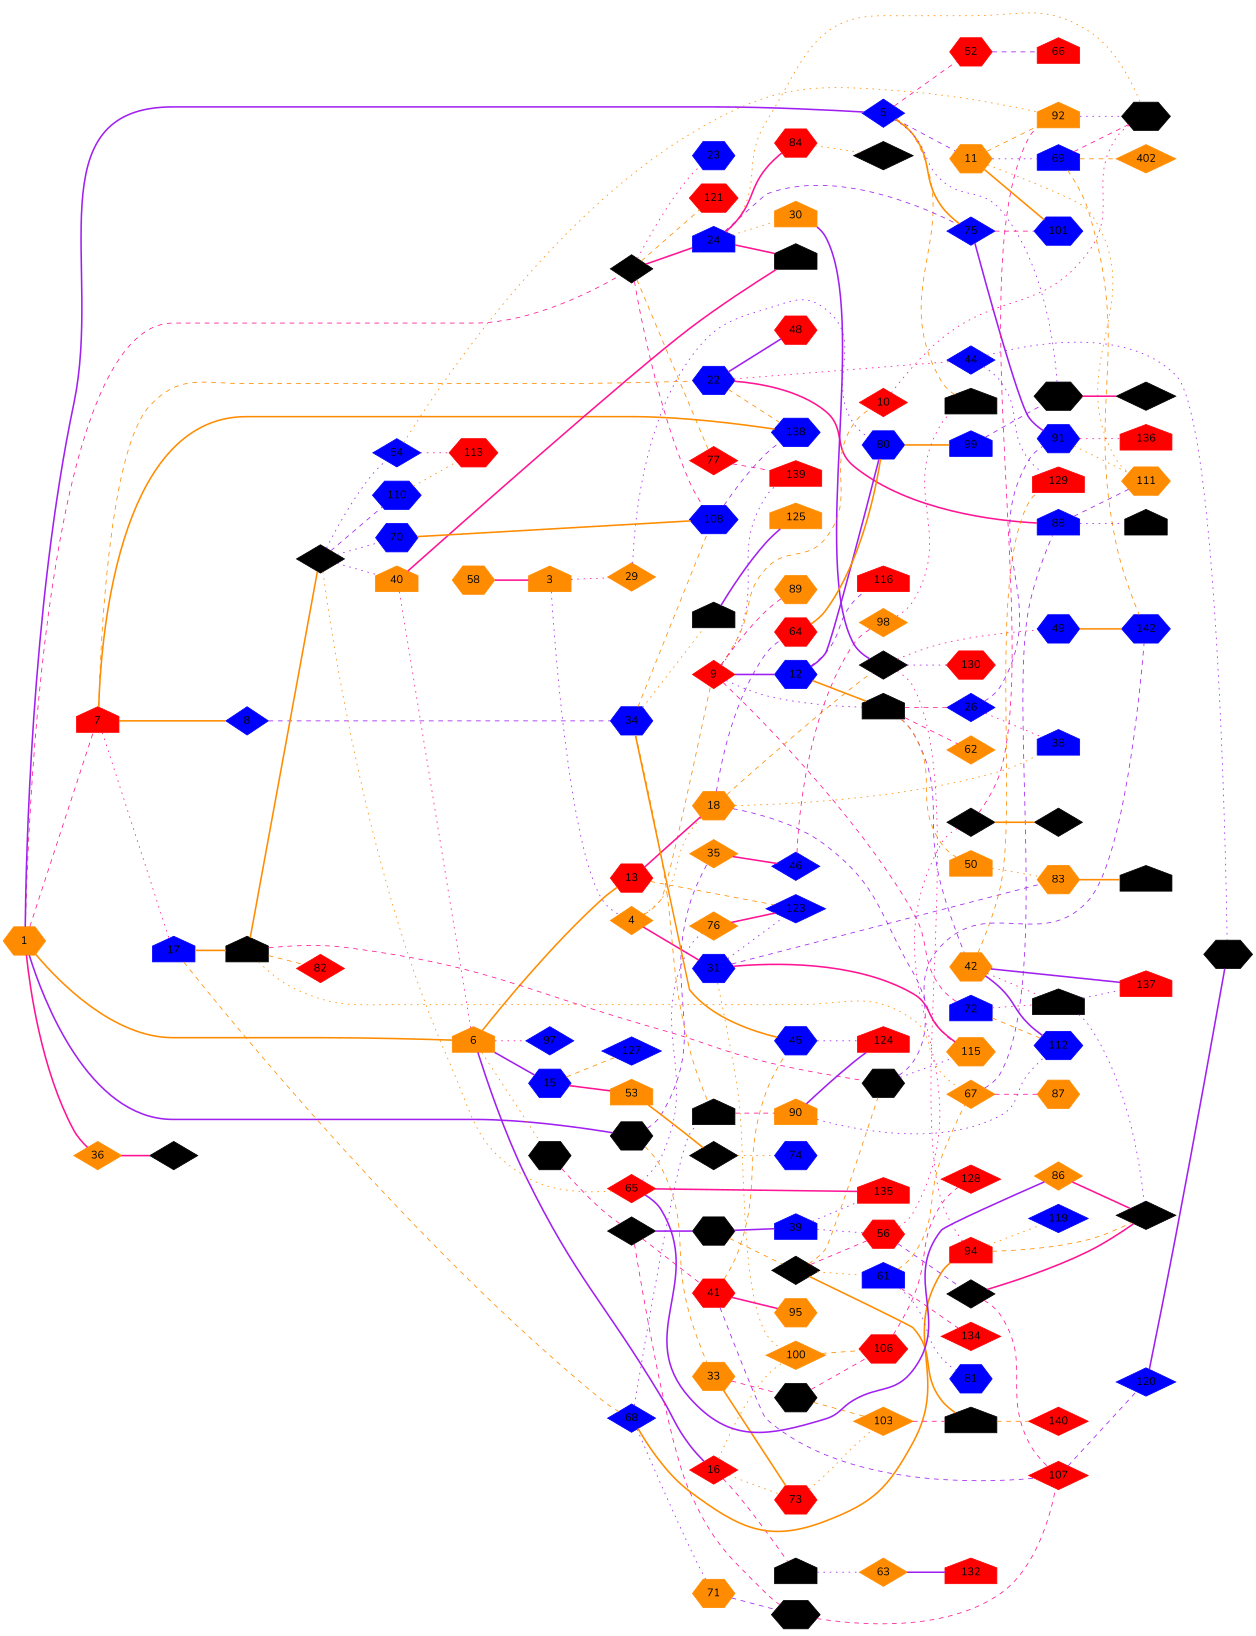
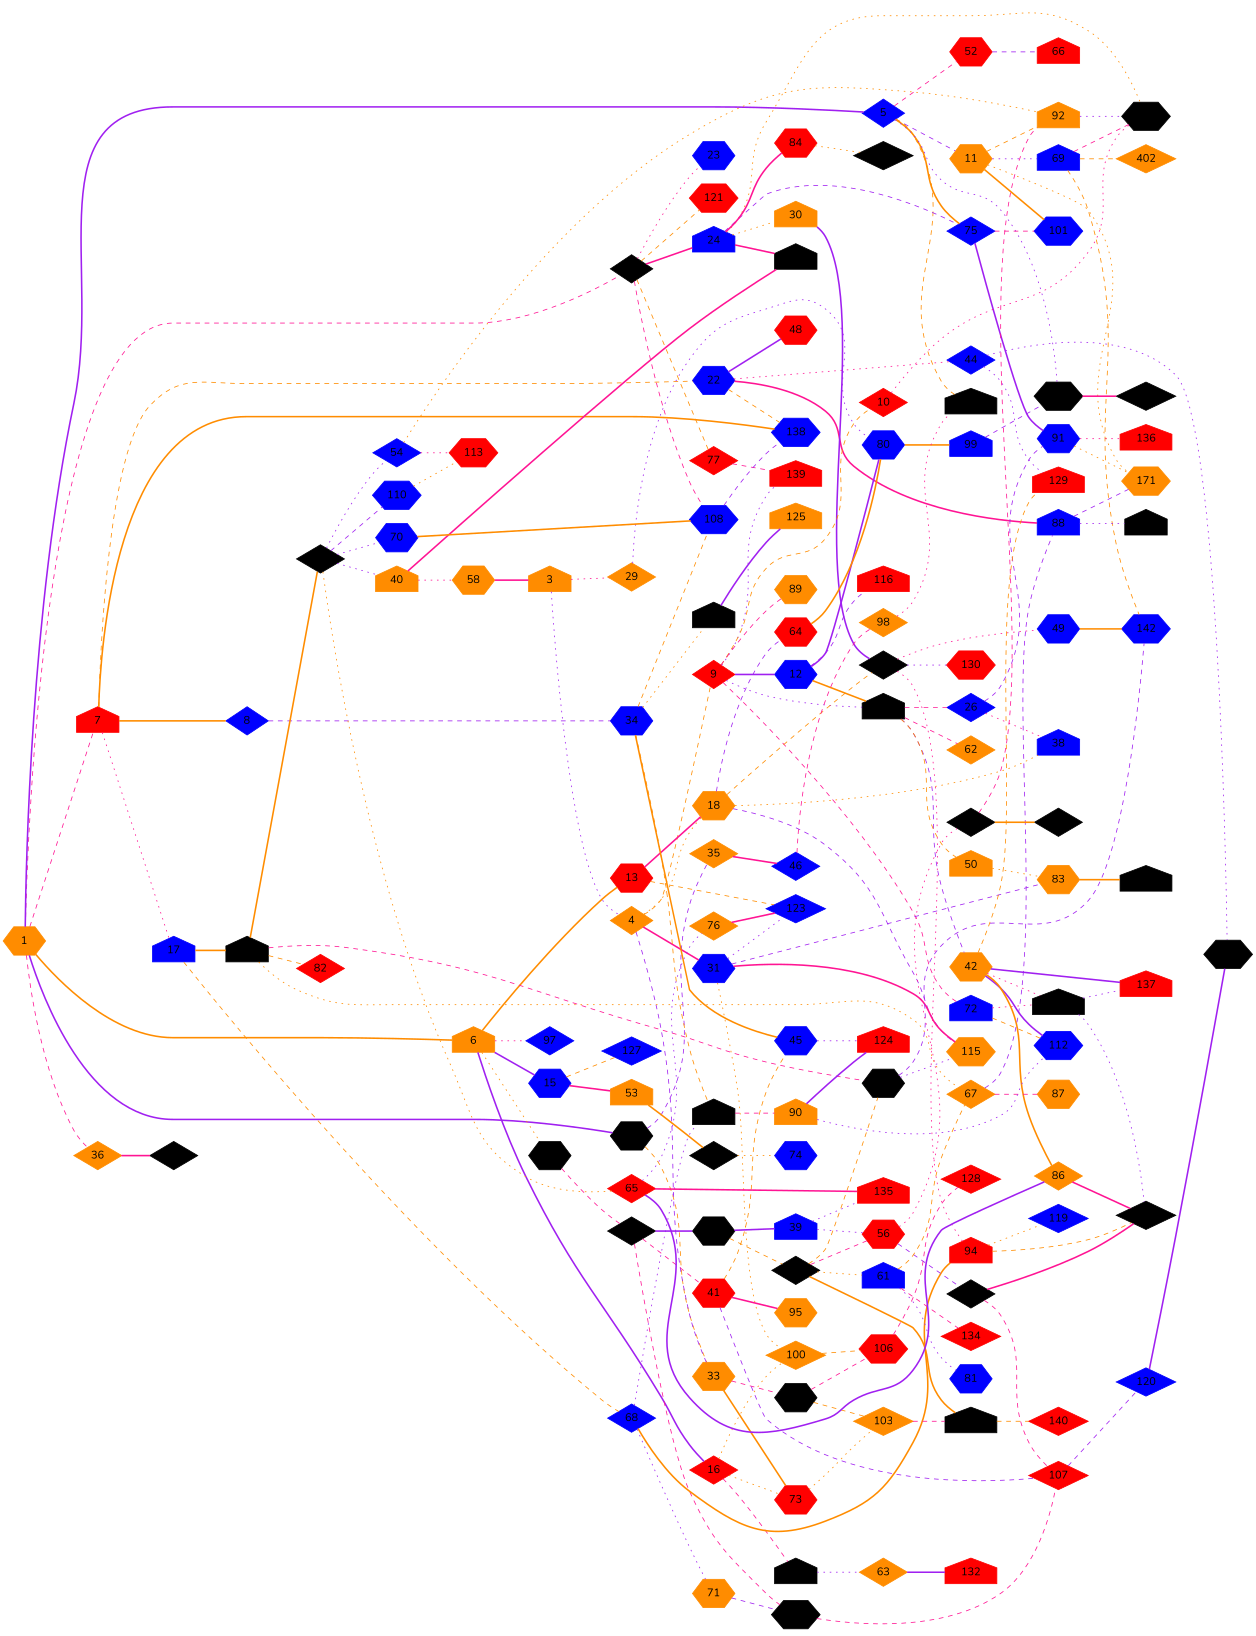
node "111": label "111" -> "171"
edge "40" -- "6": now "40" -- "58"
edge "1" -- "36": style bold -> dashed
edge "42" -- "86": added
edge "4" -- "33": added
